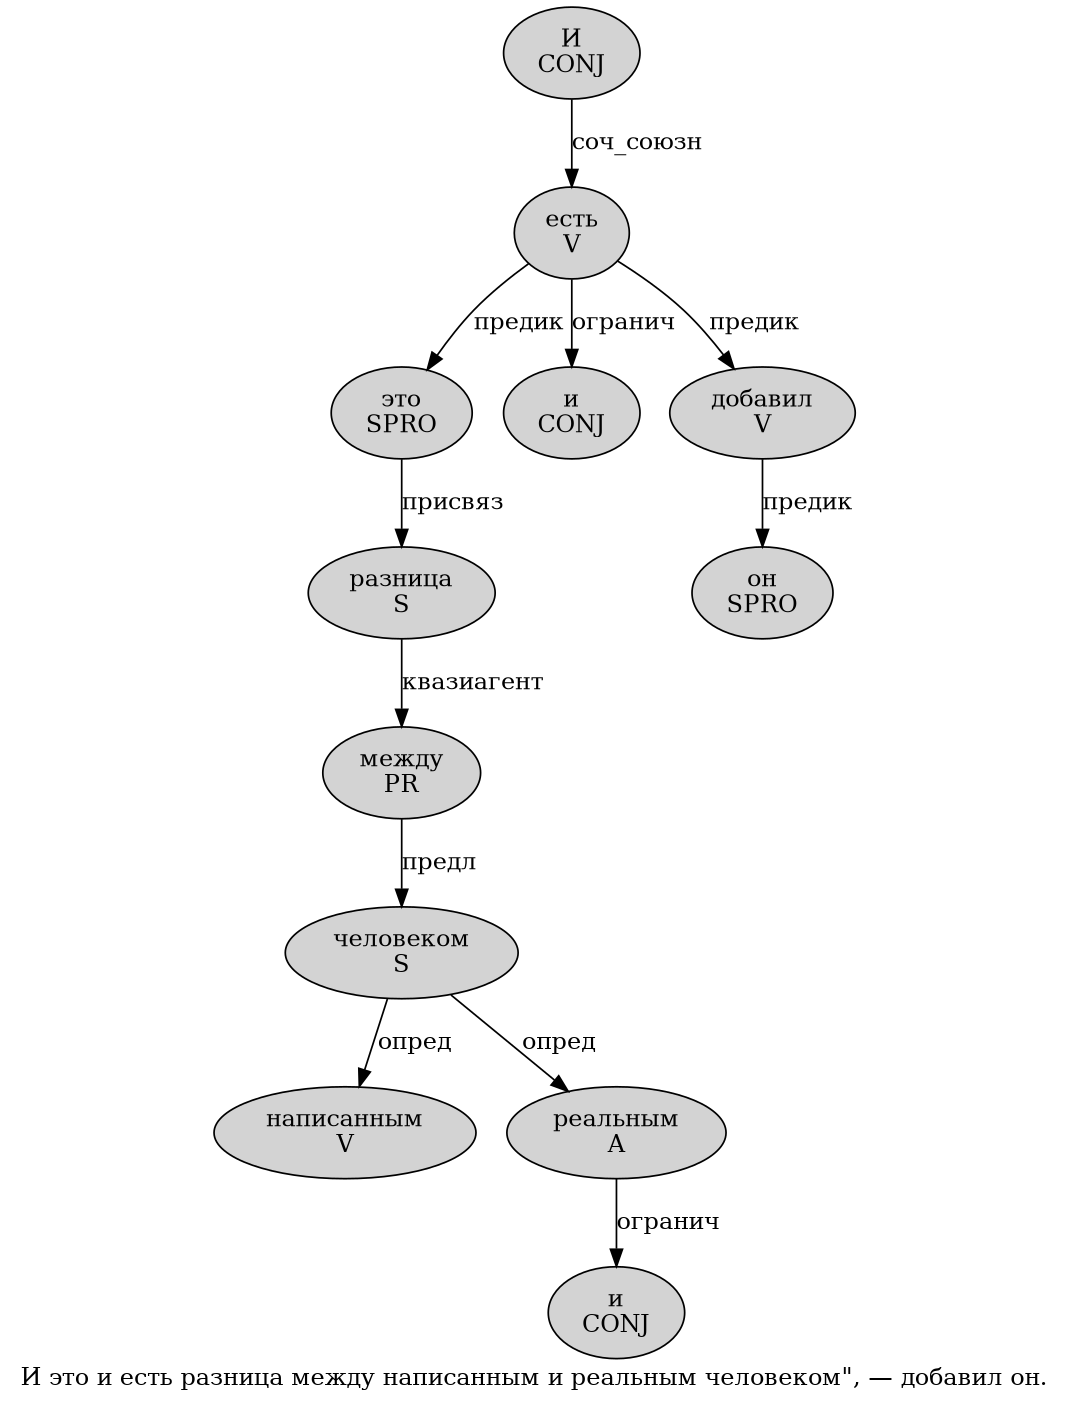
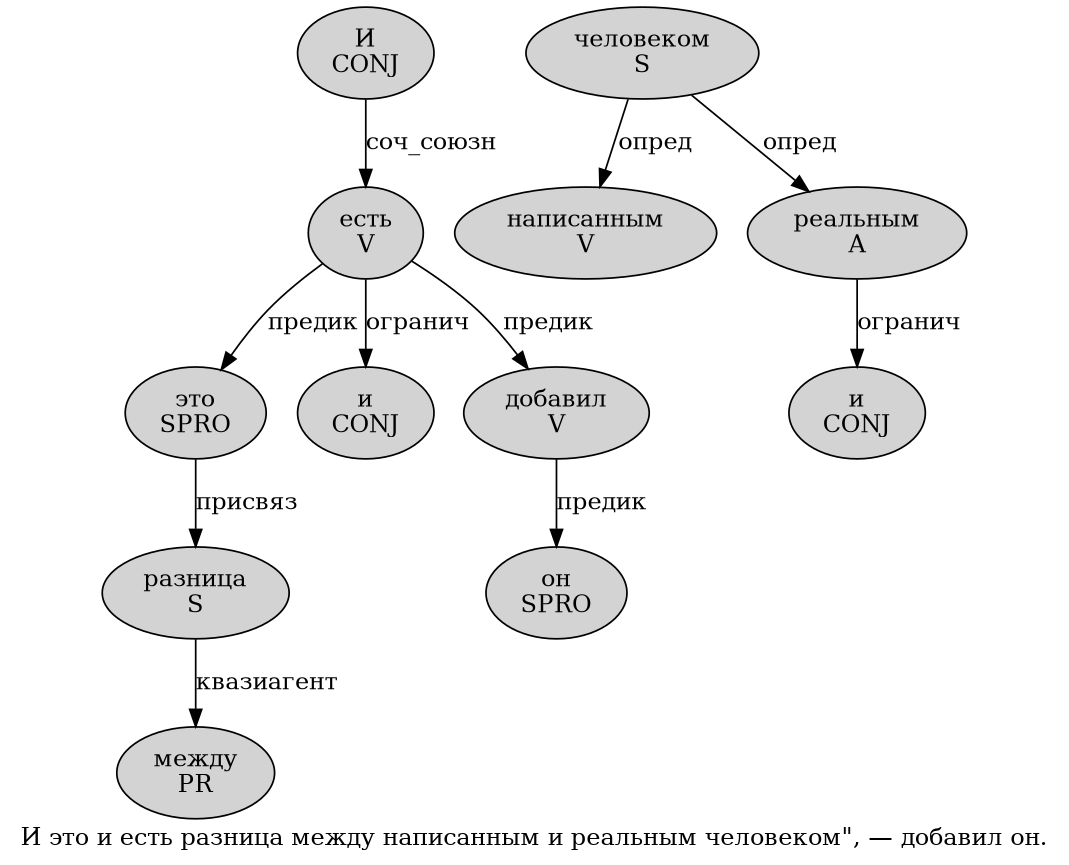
edge "между PR" -> "человеком S": removed, label "предл"
